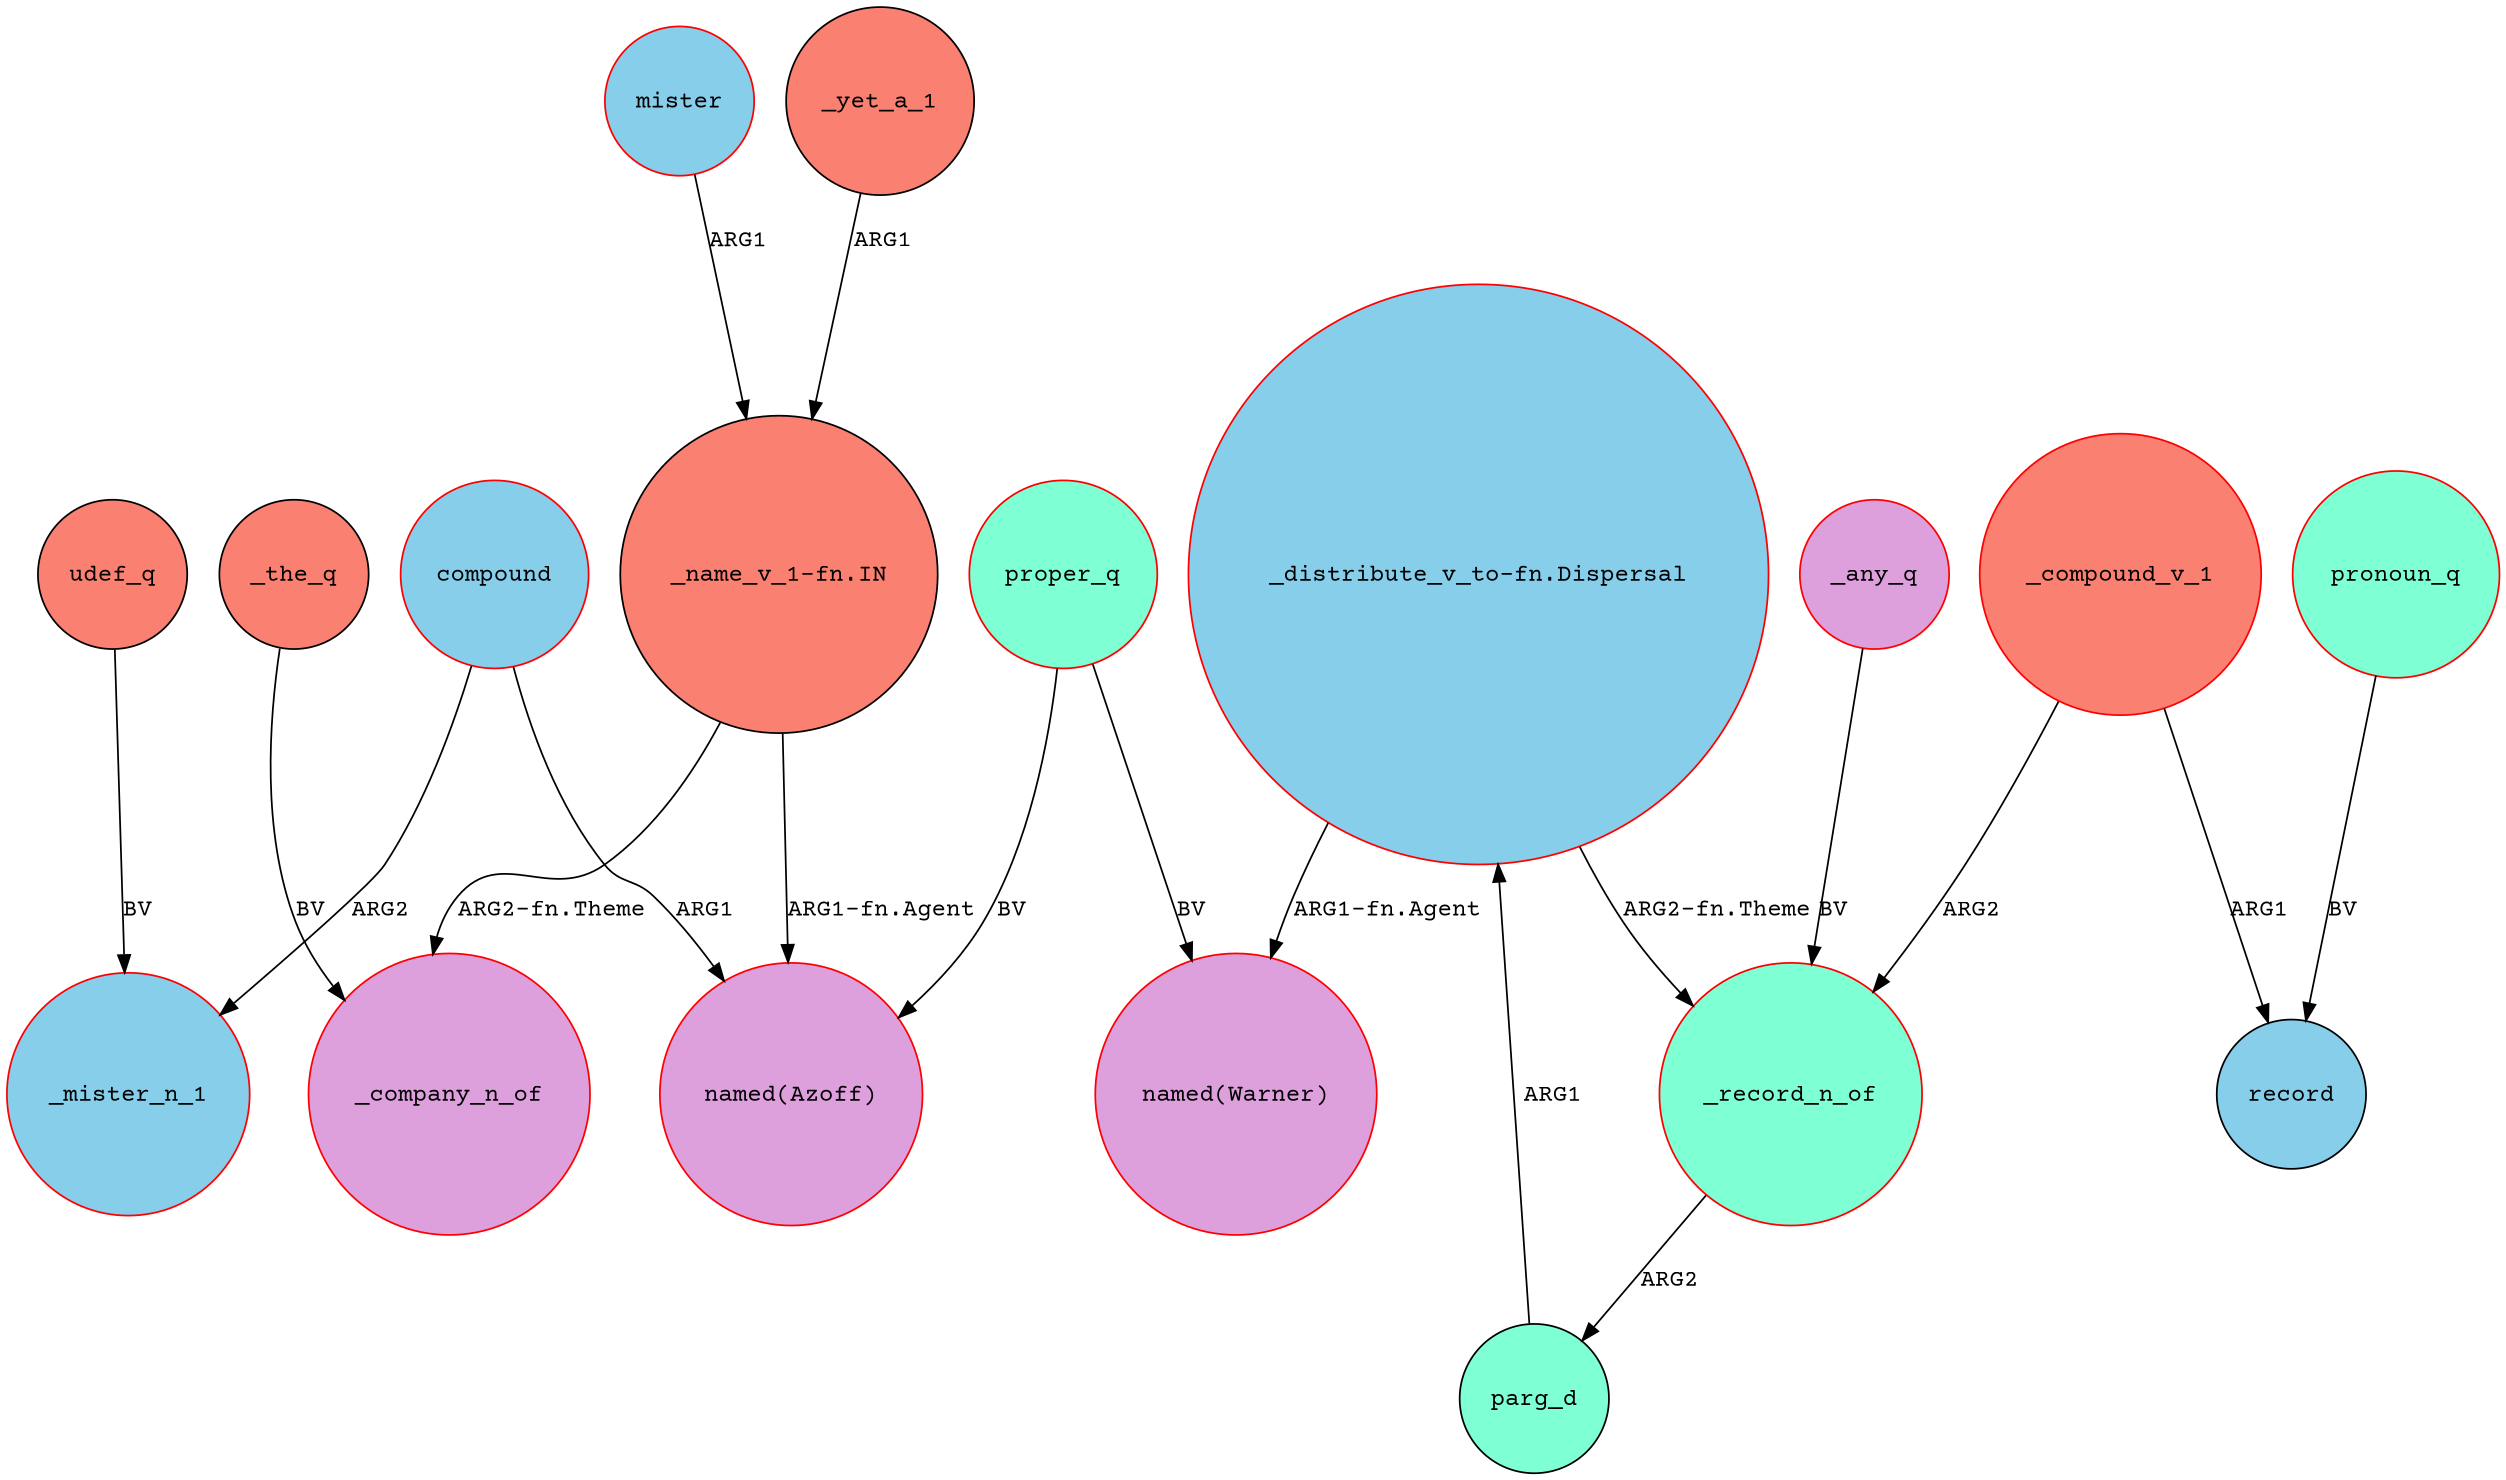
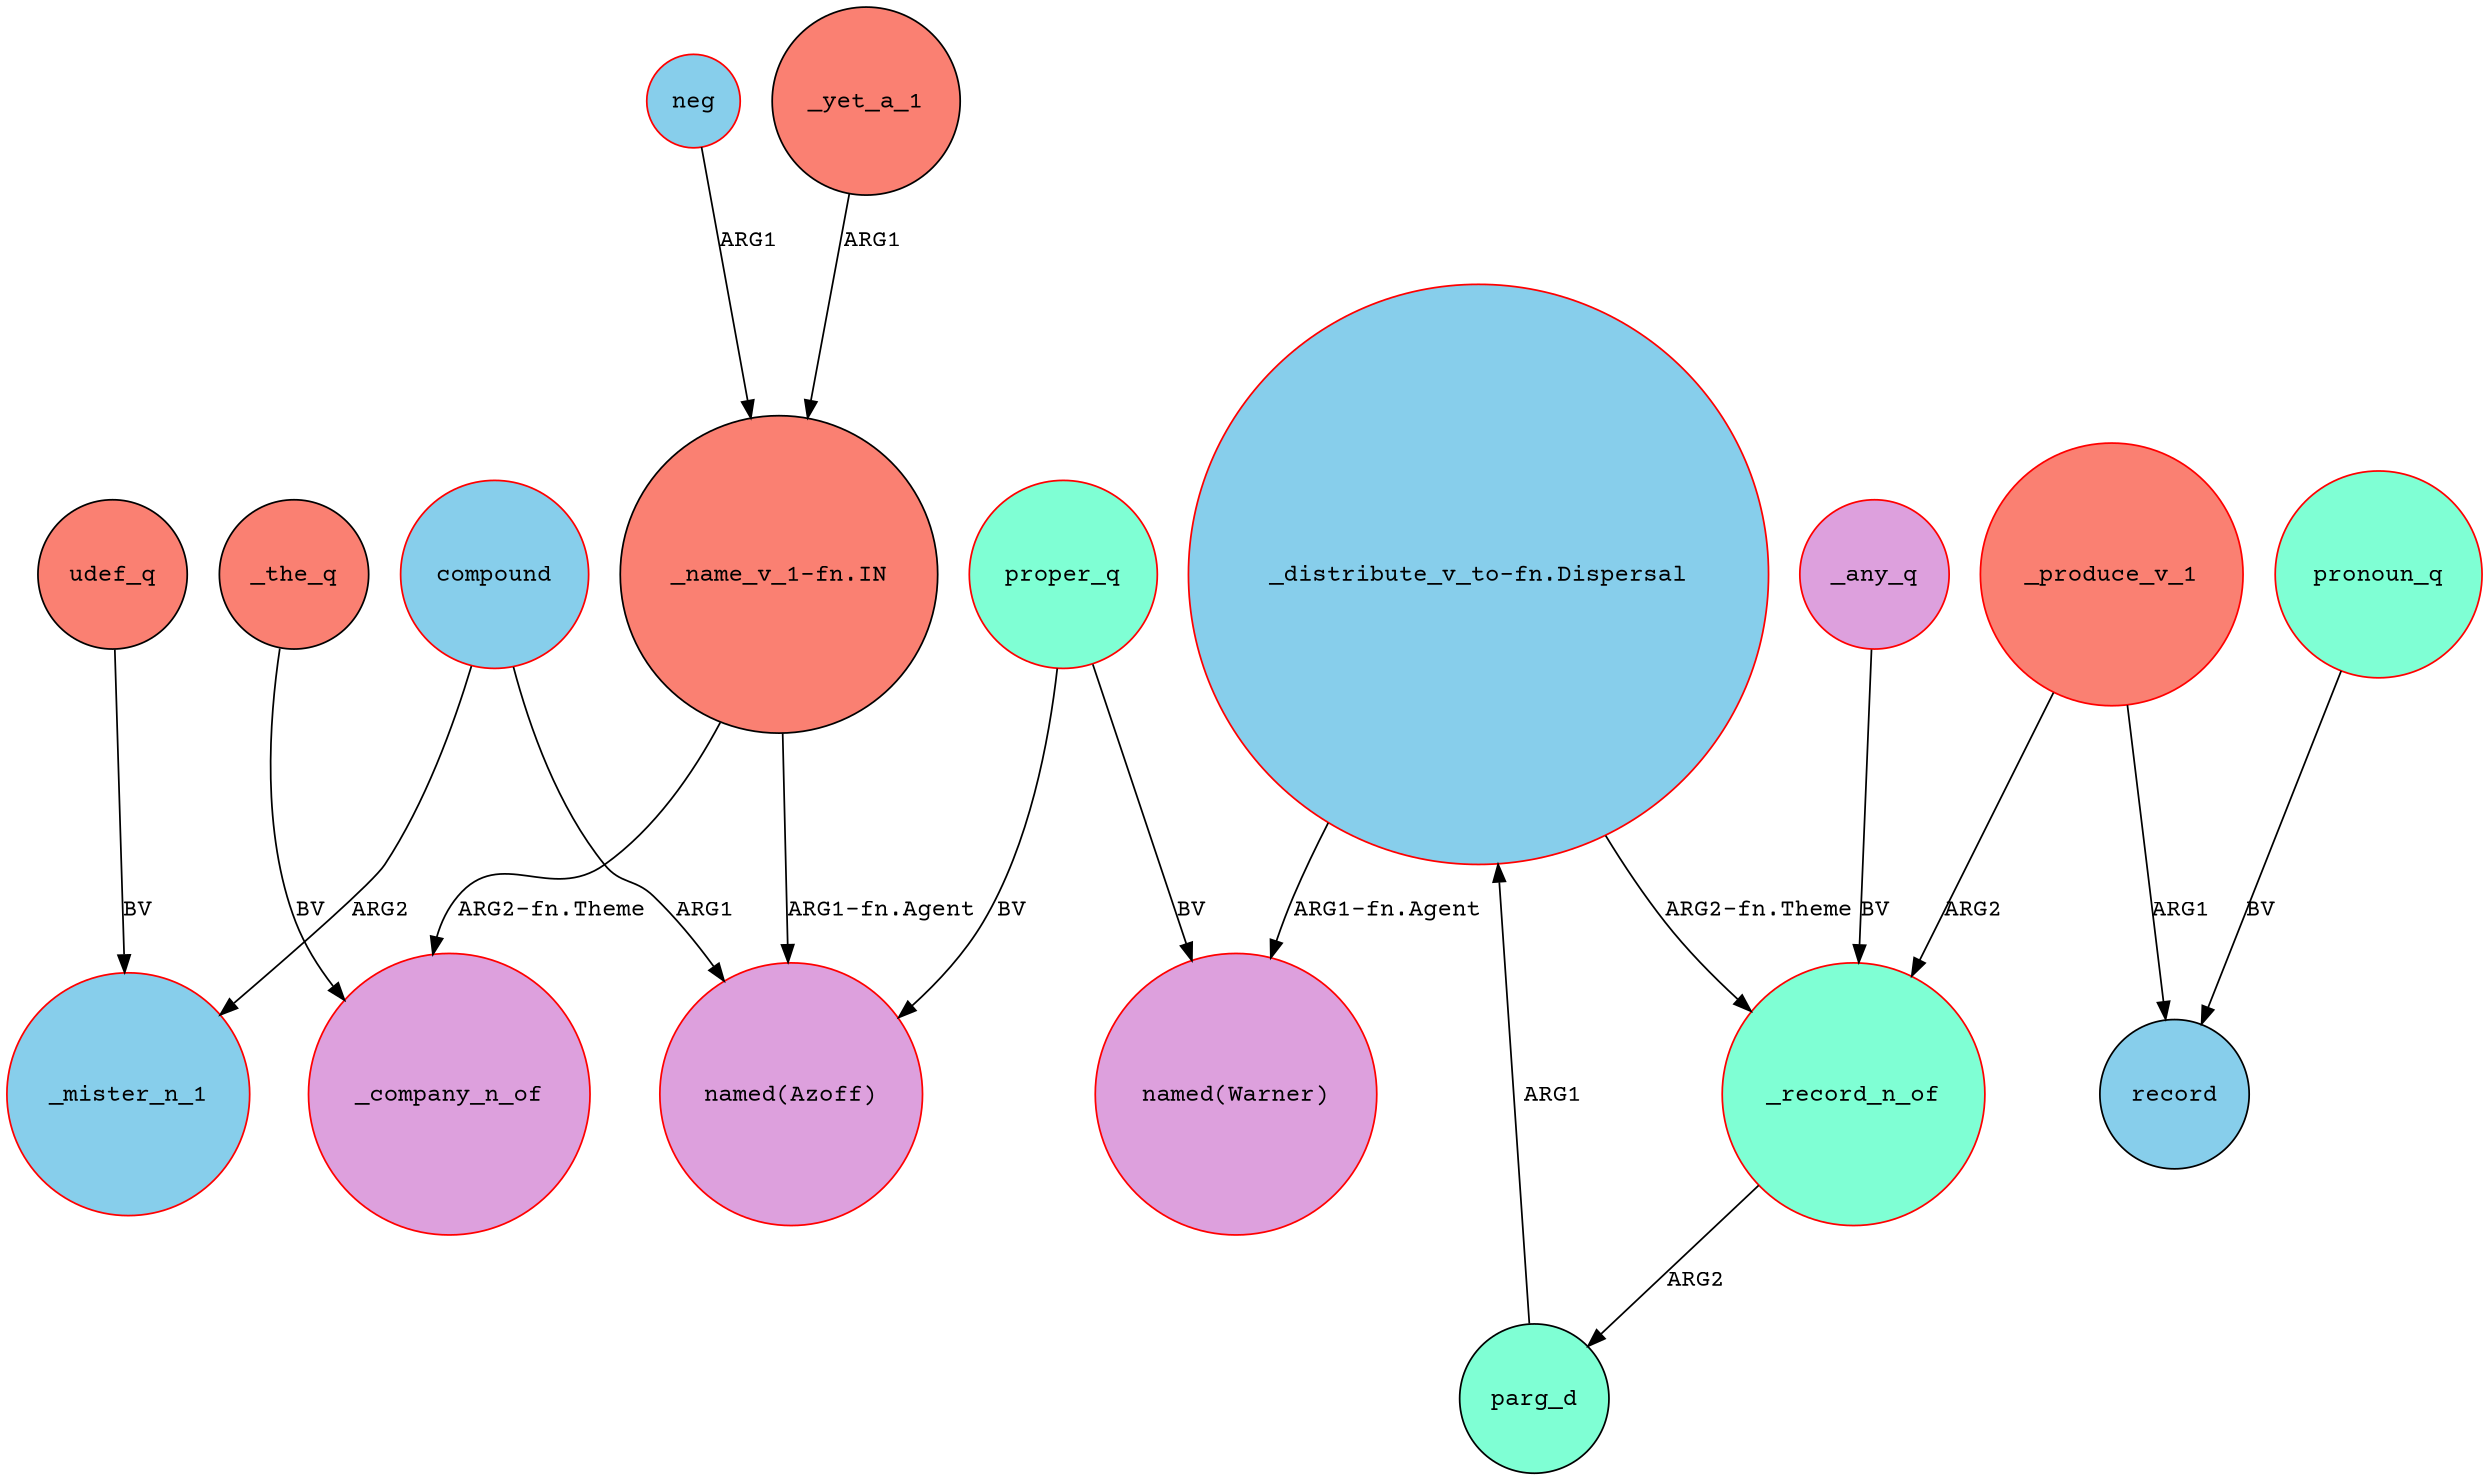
node "mister": label "mister" -> "neg"
node "_compound_v_1": label "_compound_v_1" -> "_produce_v_1"
